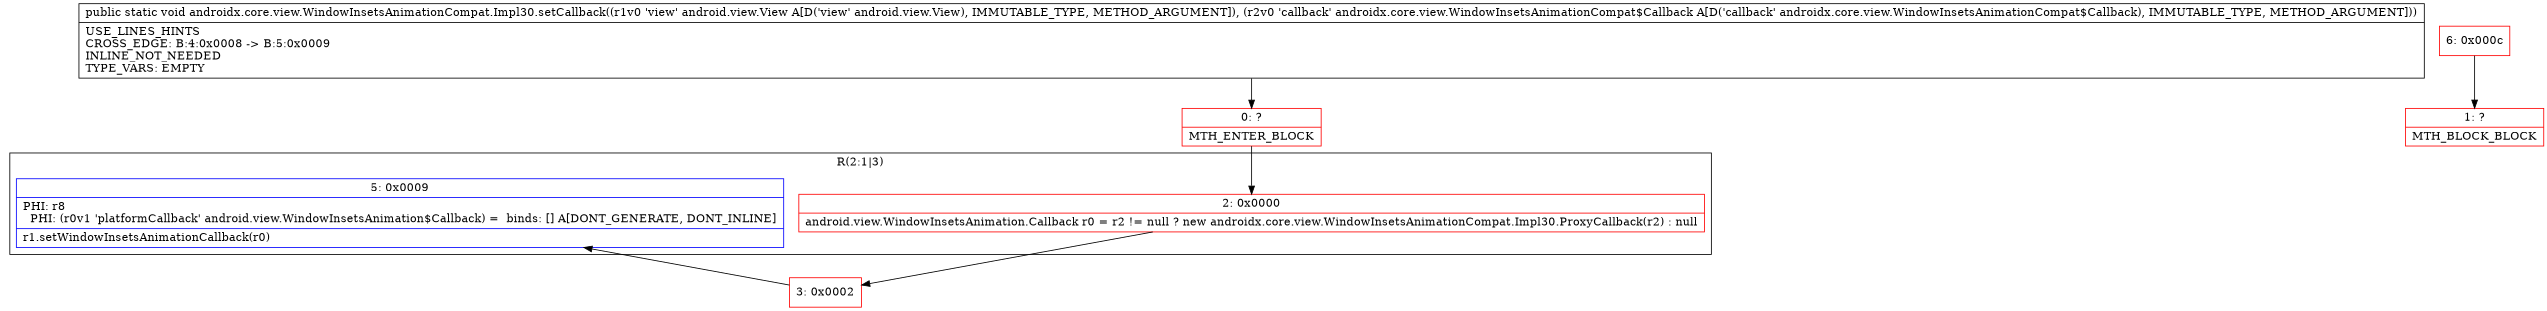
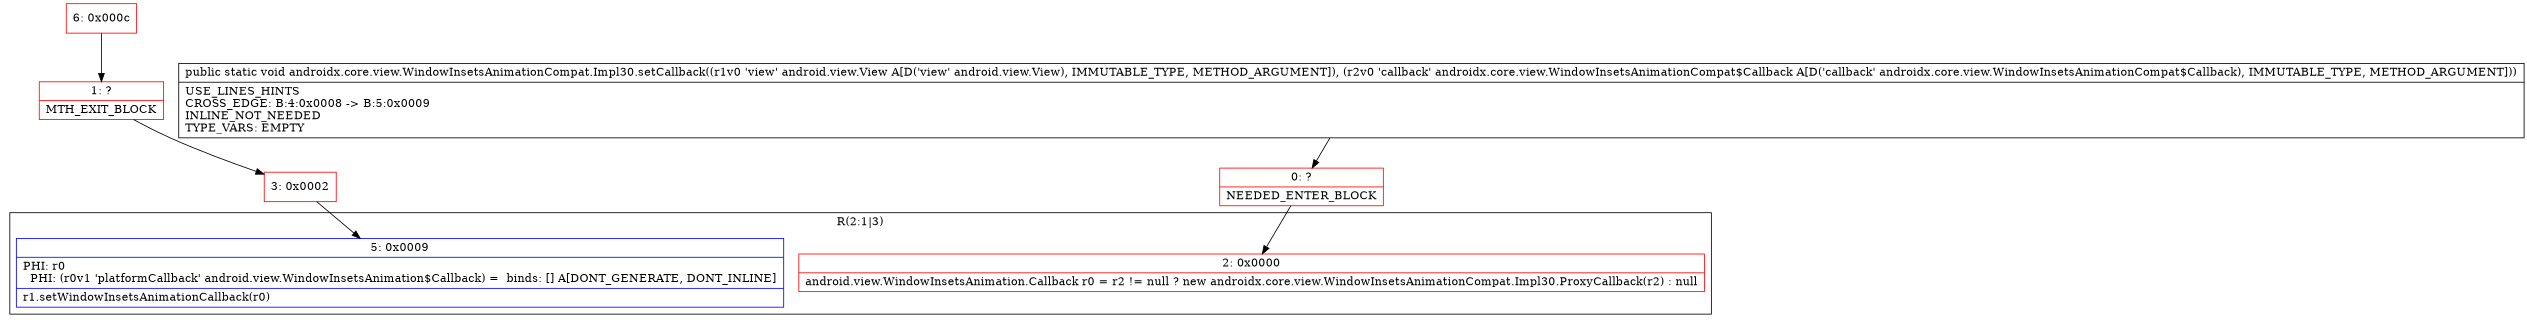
node "0: ?": text "MTH_ENTER_BLOCK" -> "NEEDED_ENTER_BLOCK"
node "1: ?": text "MTH_BLOCK_BLOCK" -> "MTH_EXIT_BLOCK"
node "5: 0x0009": text "PHI: r8" -> "PHI: r0"
edge "2: 0x0000" -> "3: 0x0002": now "1: ?" -> "3: 0x0002"
